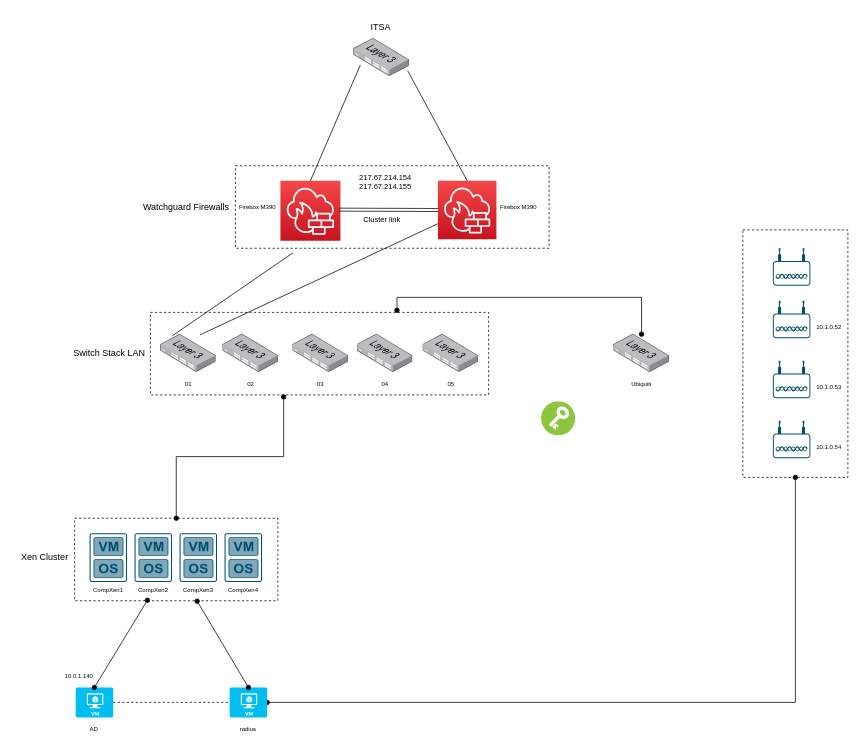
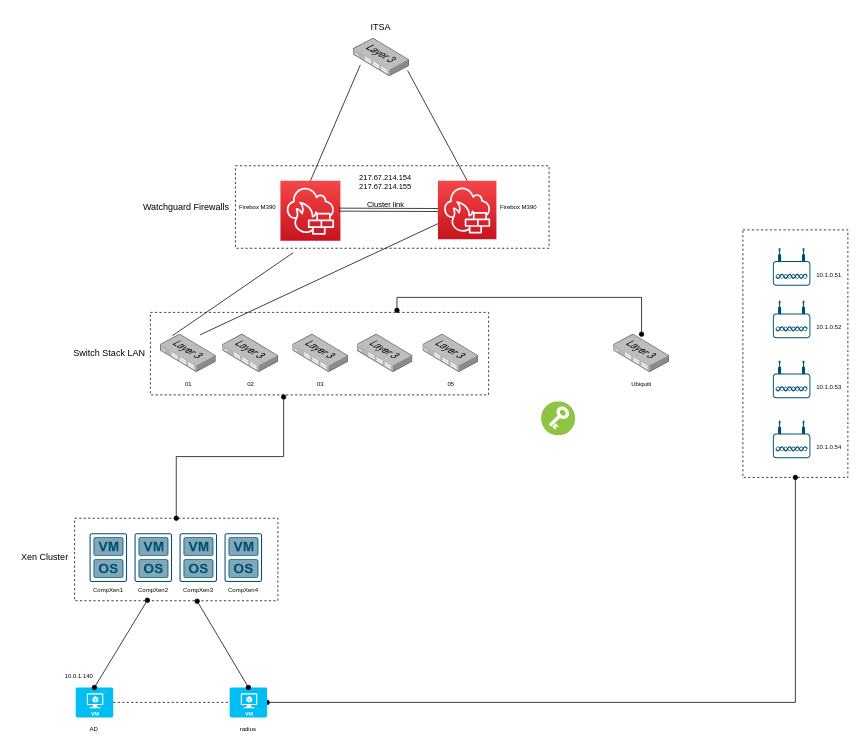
node "Cluster link": moved (382, 219) -> (386, 204)
node "10.1.0.51": added
node "04": removed
